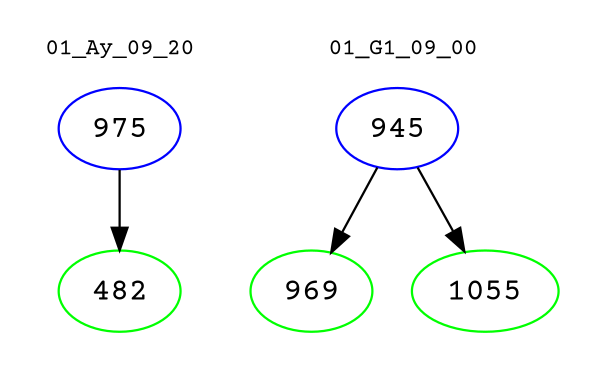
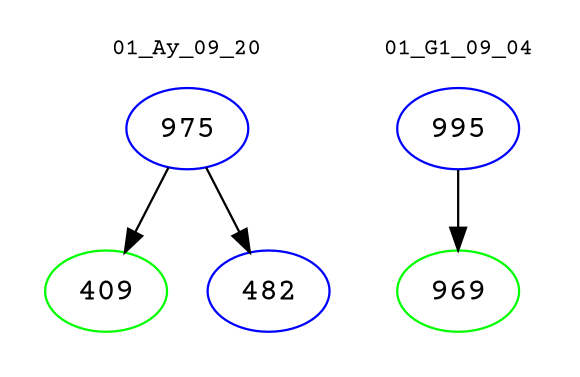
cluster "01_G1_09_00": label "01_G1_09_00" -> "01_G1_09_04"
node "945": label "945" -> "995"
node "409": added
node "482": color green -> blue
node "1055": removed
